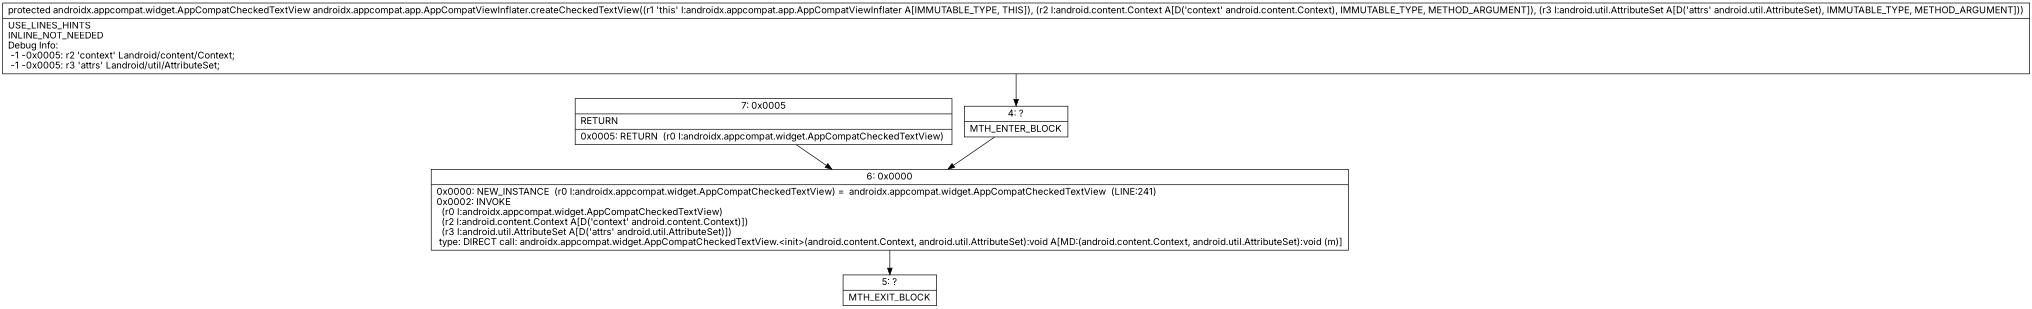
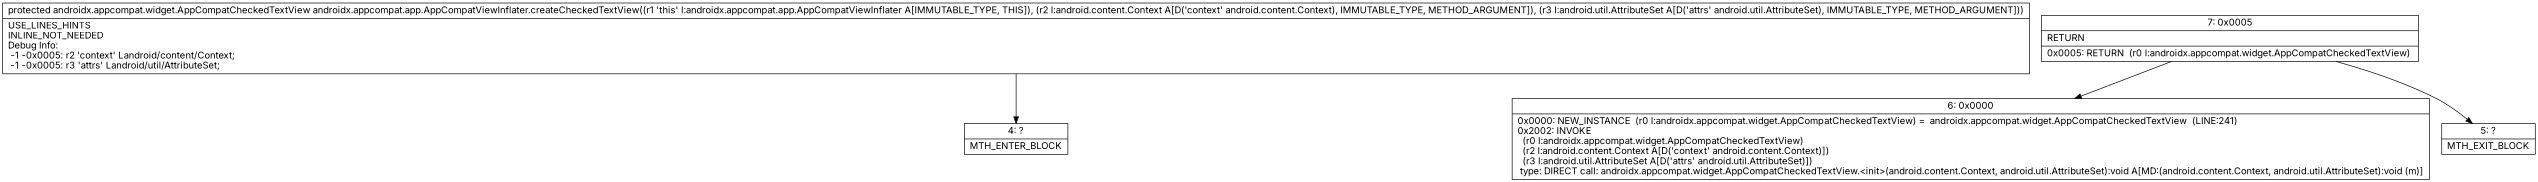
edge "4: ?" -> "6: 0x0000": removed
node "6: 0x0000": text "0x0002: INVOKE" -> "0x2002: INVOKE"
edge "6: 0x0000" -> "5: ?": now "7: 0x0005" -> "5: ?"
